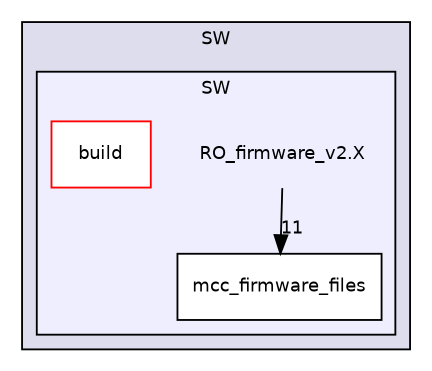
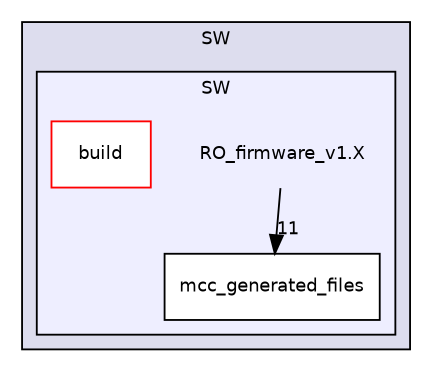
node "RO_firmware_v2.X": label "RO_firmware_v2.X" -> "RO_firmware_v1.X"
node "mcc_firmware_files": label "mcc_firmware_files" -> "mcc_generated_files"
